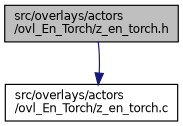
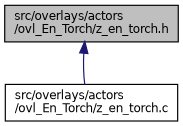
edge "src/overlays/actors /ovl_En_Torch/z_en_torch.h" -> "src/overlays/actors /ovl_En_Torch/z_en_torch.c": reversed
